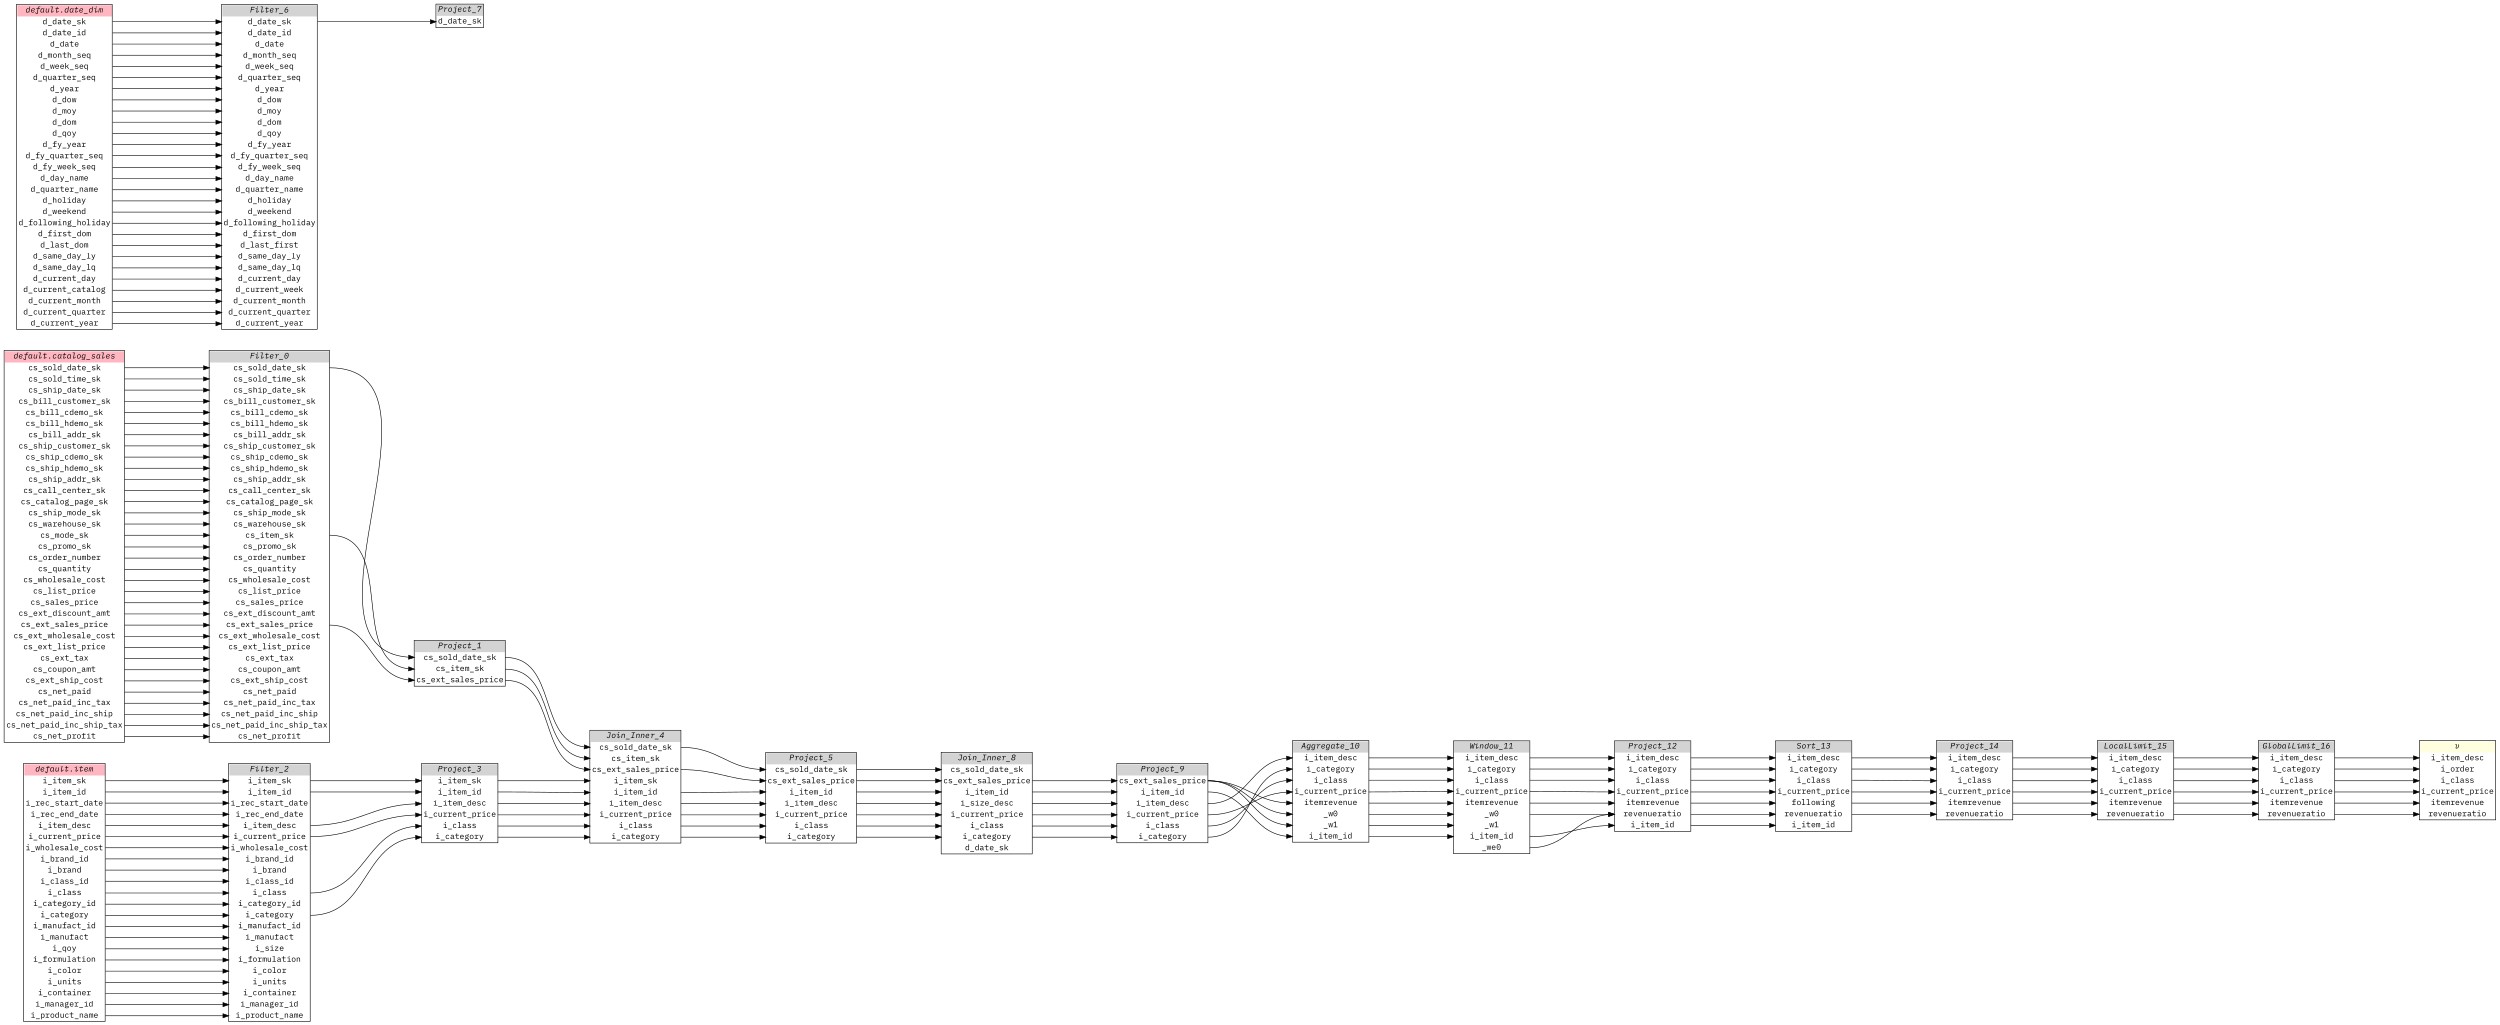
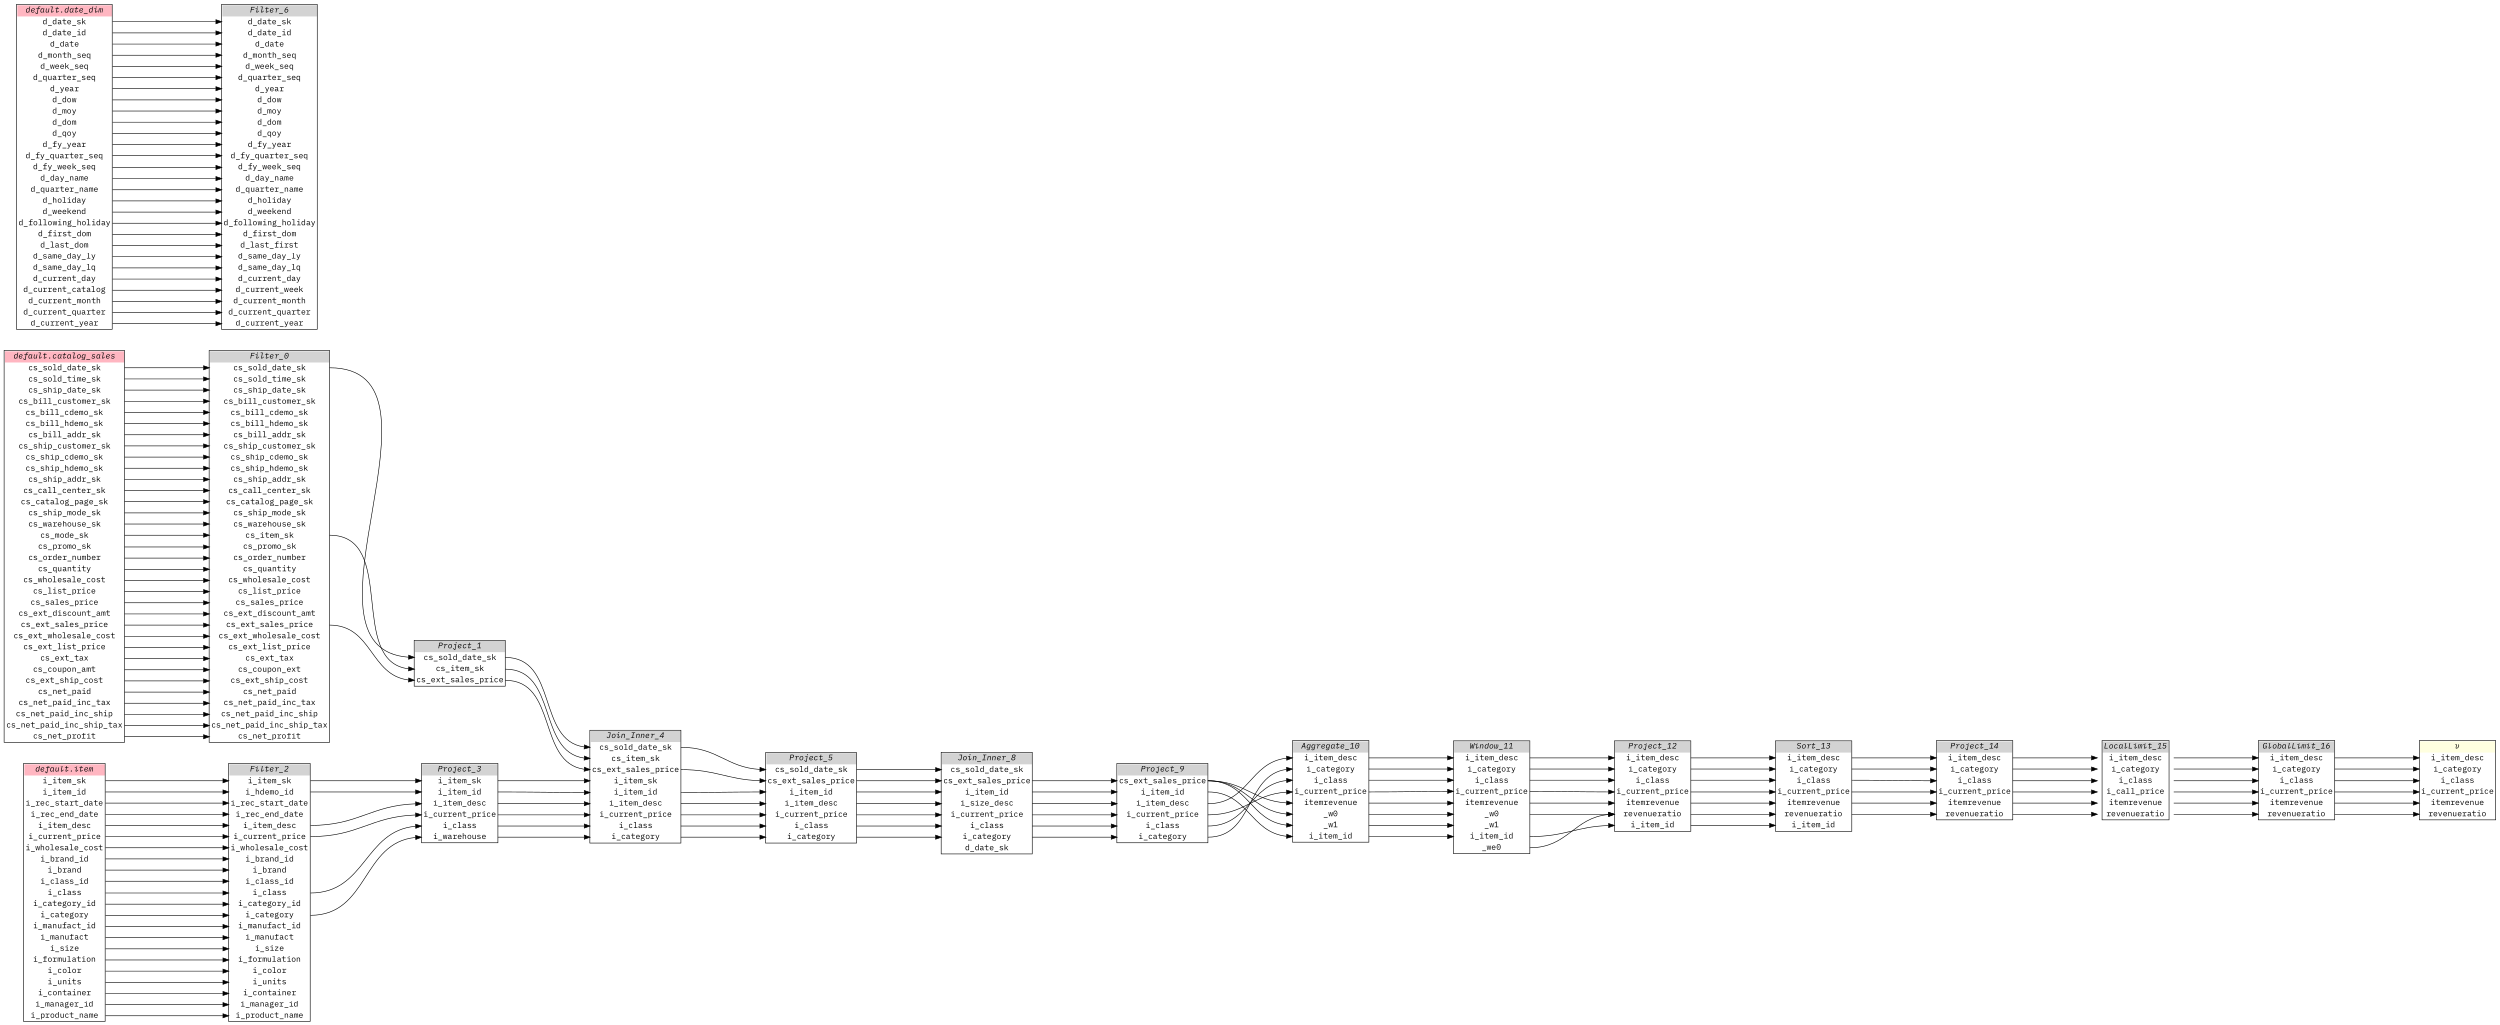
node "Project_7": removed
node "Filter_0": text "cs_coupon_amt" -> "cs_coupon_ext"
node "v": text "i_order" -> "i_category"
node "LocalLimit_15": text "i_current_price" -> "i_call_price"
node "Filter_2": text "i_item_id" -> "i_hdemo_id"
node "Sort_13": text "following" -> "itemrevenue"
node "Project_3": text "i_category" -> "i_warehouse"
node "default.item": text "i_qoy" -> "i_size"
